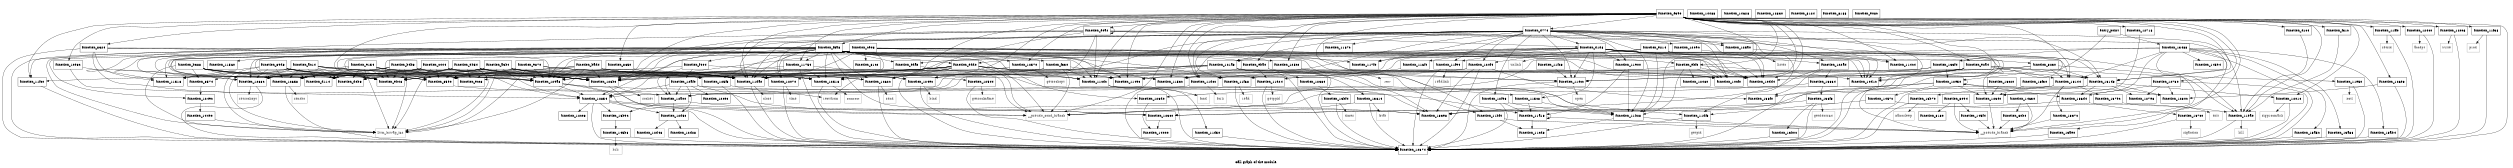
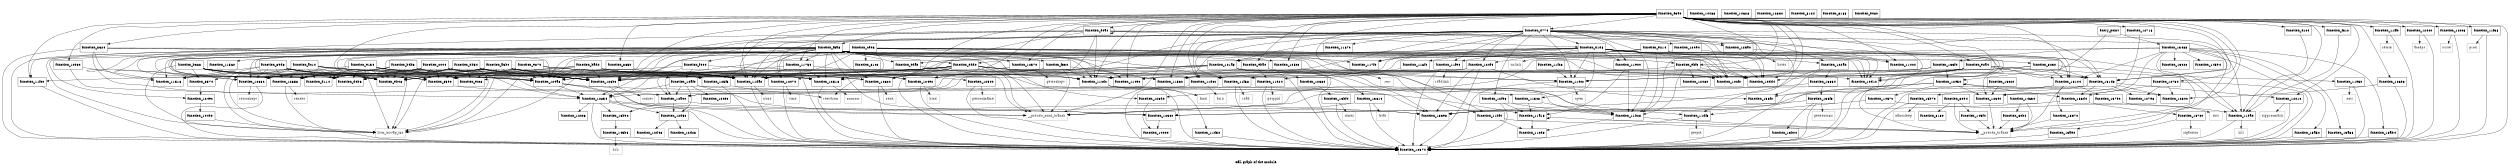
node "function_1342c": added
node "function_13f30": removed
